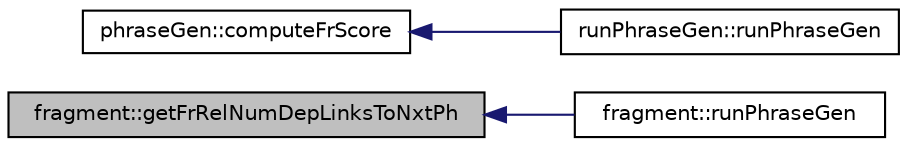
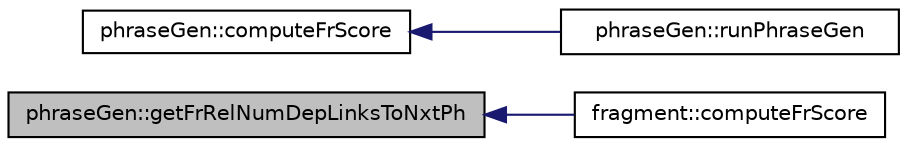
node "runPhraseGen::runPhraseGen": label "runPhraseGen::runPhraseGen" -> "phraseGen::runPhraseGen"
node "fragment::getFrRelNumDepLinksToNxtPh": label "fragment::getFrRelNumDepLinksToNxtPh" -> "phraseGen::getFrRelNumDepLinksToNxtPh"
node "fragment::runPhraseGen": label "fragment::runPhraseGen" -> "fragment::computeFrScore"
